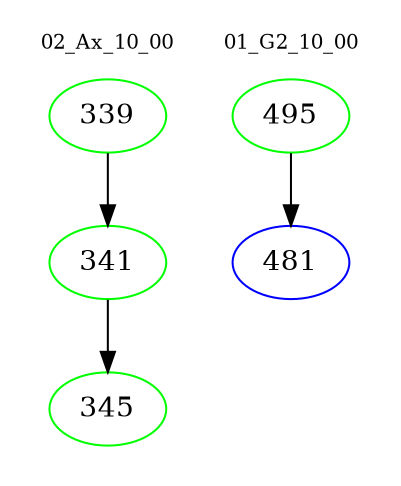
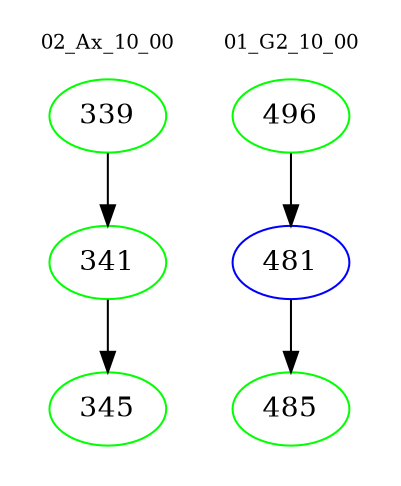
node "495": label "495" -> "496"
node "485": added
